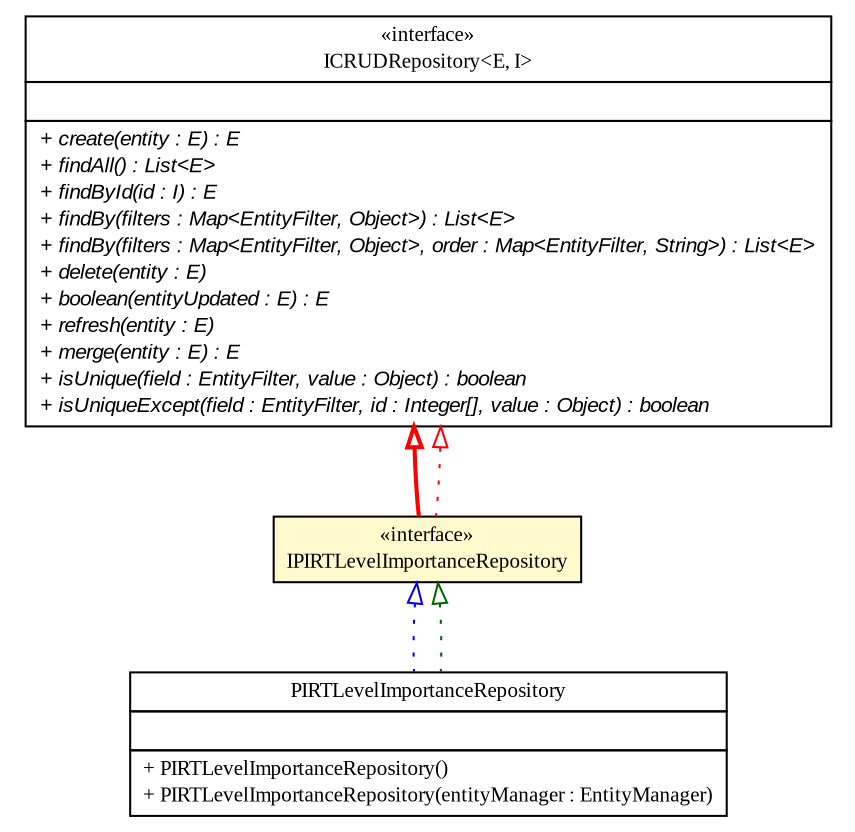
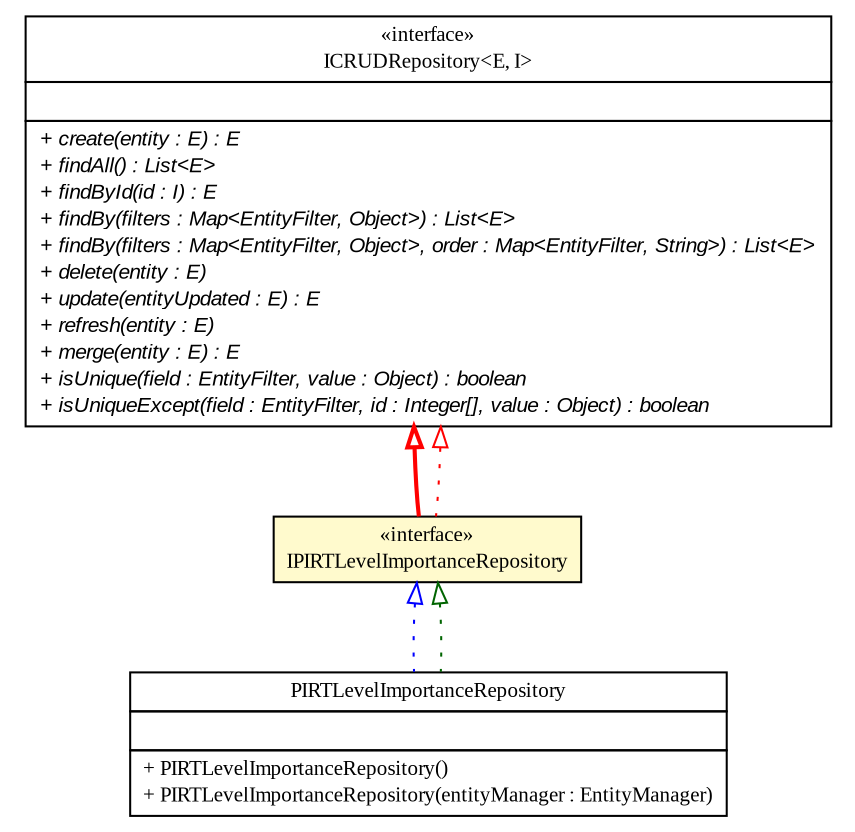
node "ICRUDRepository<E, I>": text "+ boolean(entityUpdated : E) : E" -> "+ update(entityUpdated : E) : E"
